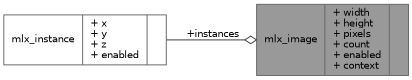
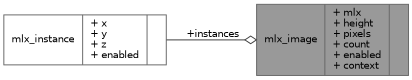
node "mlx_image": text "+ width" -> "+ mlx"
